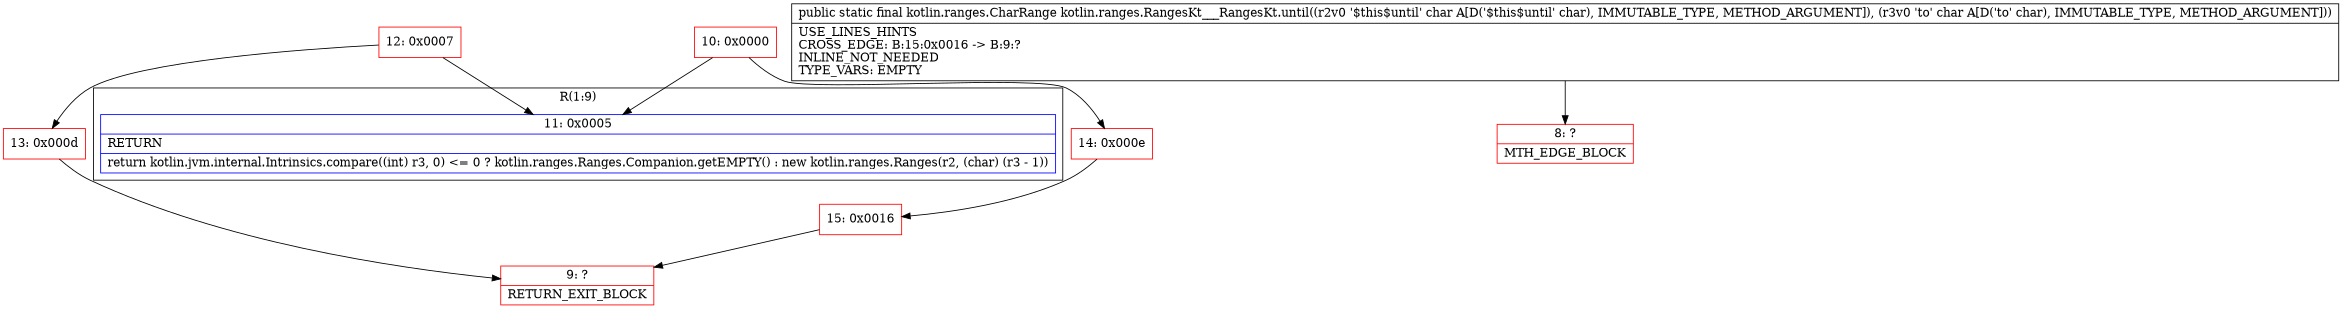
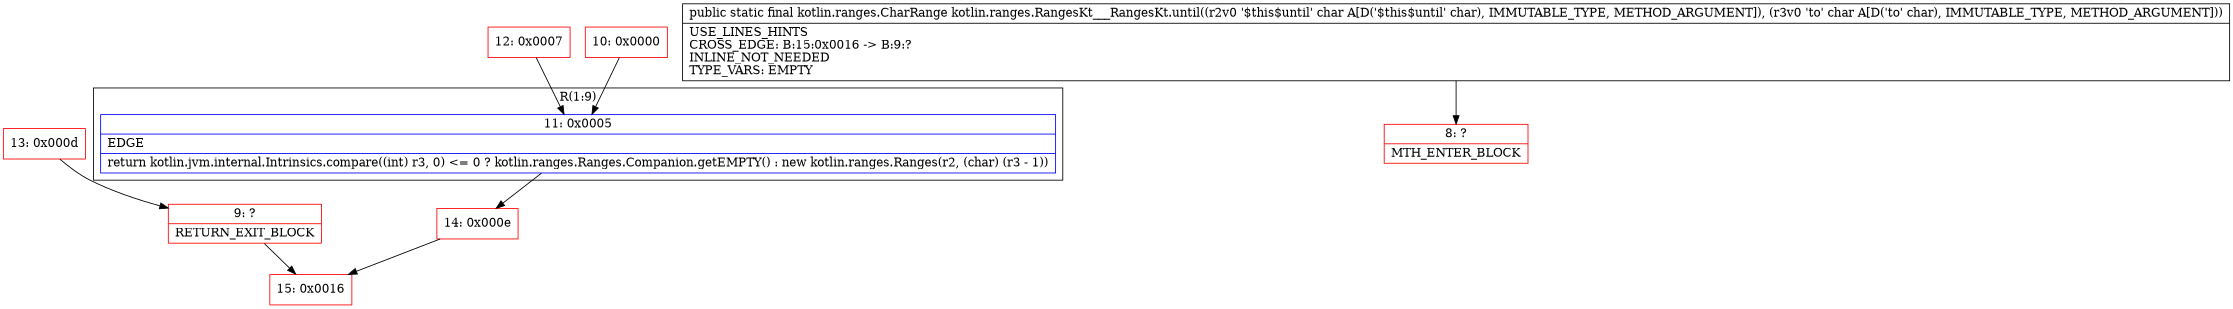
edge "12: 0x0007" -> "13: 0x000d": removed
edge "10: 0x0000" -> "14: 0x000e": now "11: 0x0005" -> "14: 0x000e"
node "11: 0x0005": text "RETURN" -> "EDGE"
node "8: ?": text "MTH_EDGE_BLOCK" -> "MTH_ENTER_BLOCK"
edge "15: 0x0016" -> "9: ?": reversed
